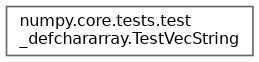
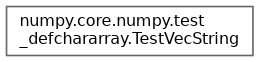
node "numpy.core.tests.test _defchararray.TestVecString": label "numpy.core.tests.test _defchararray.TestVecString" -> "numpy.core.numpy.test _defchararray.TestVecString"
